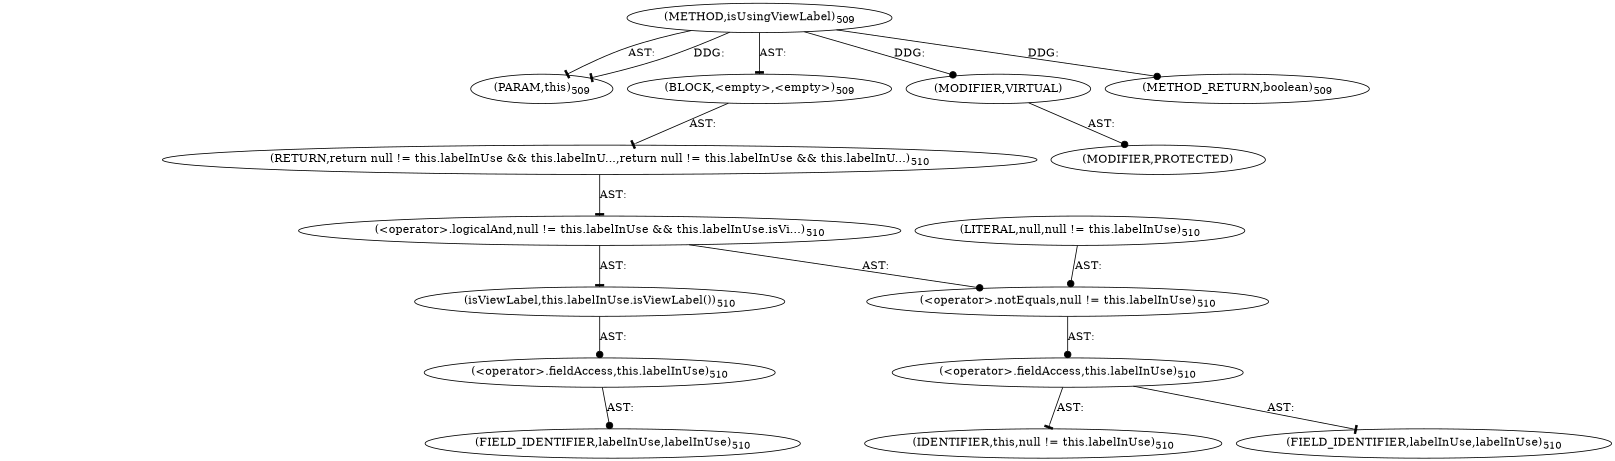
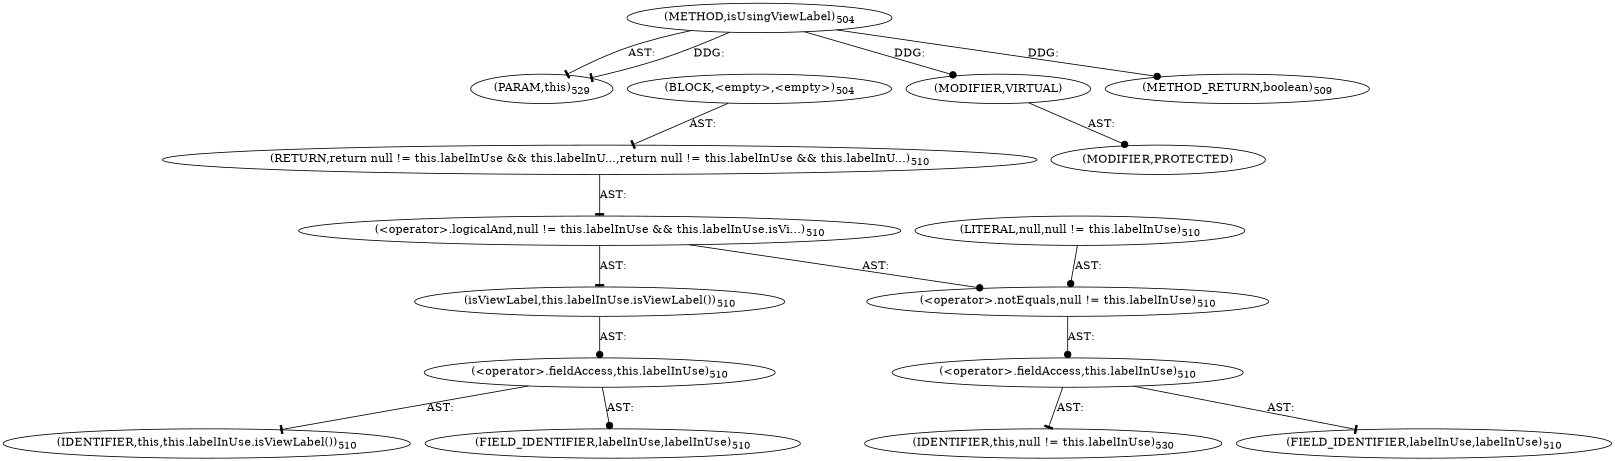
node "(METHOD,isUsingViewLabel)": text "509" -> "504"
edge "(METHOD,isUsingViewLabel)" -> "(BLOCK,<empty>,<empty>)": removed, label "AST:"
node "(PARAM,this)": text "509" -> "529"
node "(BLOCK,<empty>,<empty>)": text "509" -> "504"
node "(IDENTIFIER,this,null != this.labelInUse)": text "510" -> "530"
node "(IDENTIFIER,this,this.labelInUse.isViewLabel())": added
